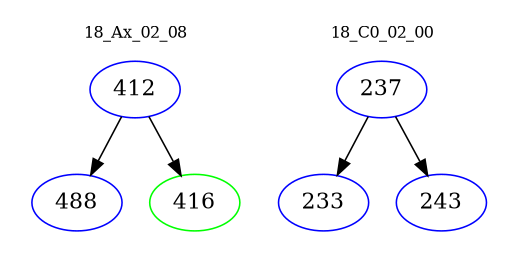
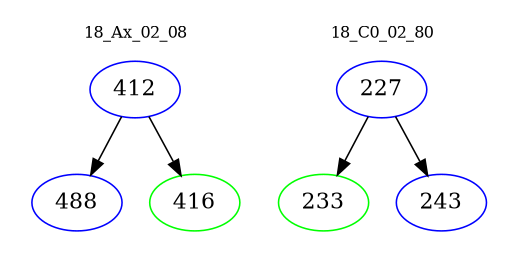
cluster "18_C0_02_00": label "18_C0_02_00" -> "18_C0_02_80"
node "237": label "237" -> "227"
node "233": color blue -> green
